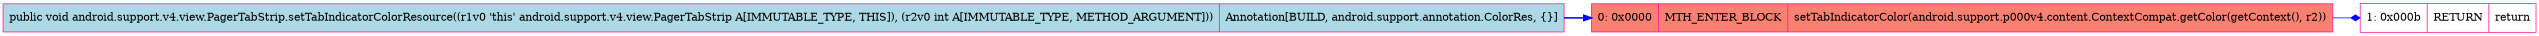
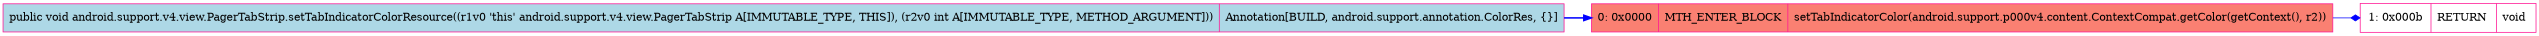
node "1: 0x000b": text "return" -> "void"
